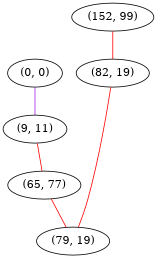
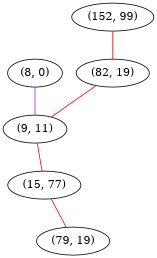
node "(0, 0)": label "(0, 0)" -> "(8, 0)"
edge "(82, 19)" -- "(79, 19)": now "(82, 19)" -- "(9, 11)"
node "(65, 77)": label "(65, 77)" -> "(15, 77)"
